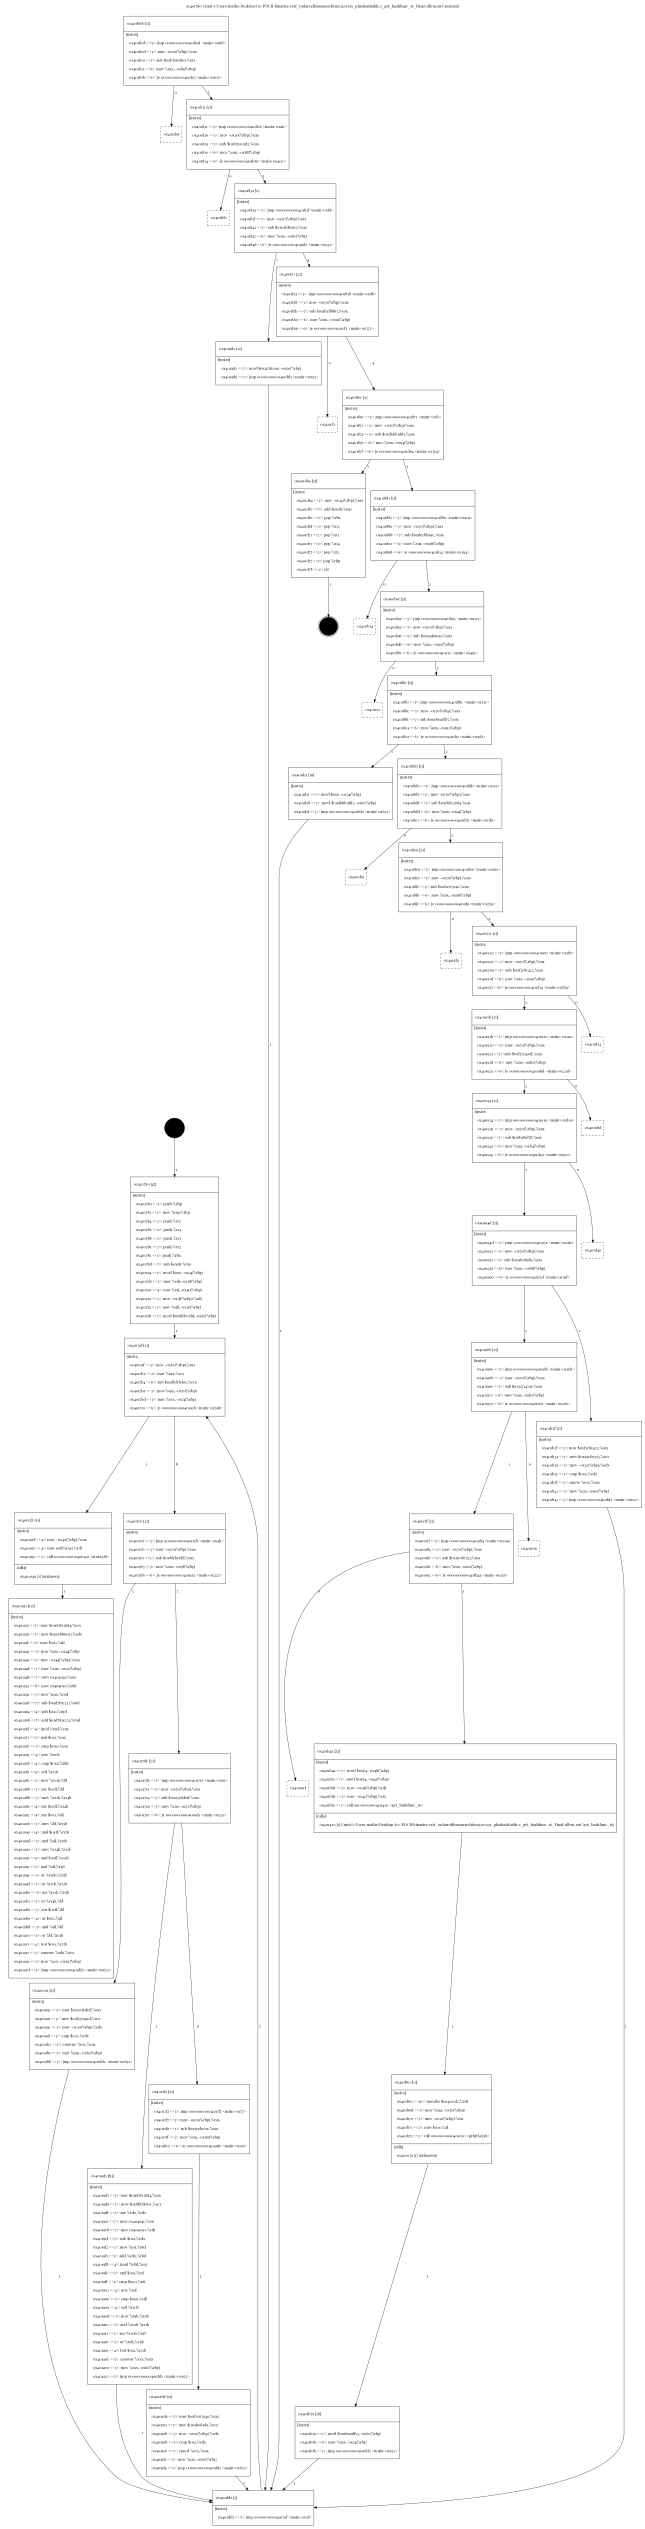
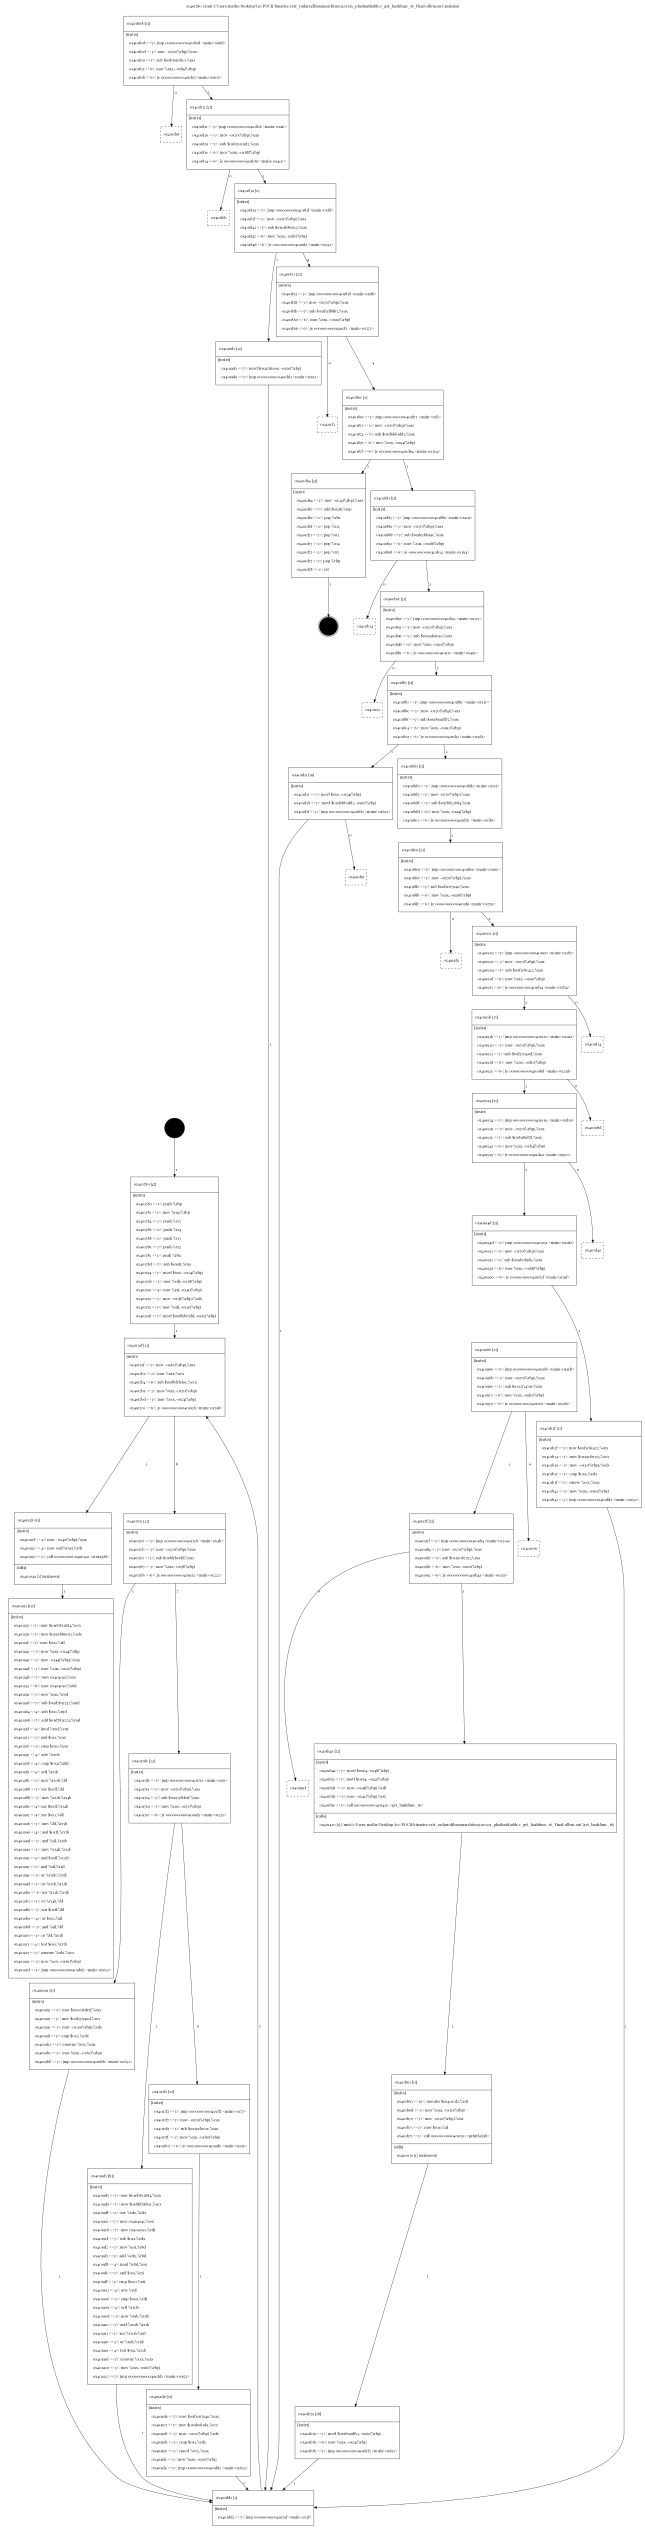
edge "0x4018d0 [25]" -> "0x401d79": now "0x401d51 [19]" -> "0x401d79"
edge "0x40194d [25]" -> "0x401966 [25]": removed, label "1"
